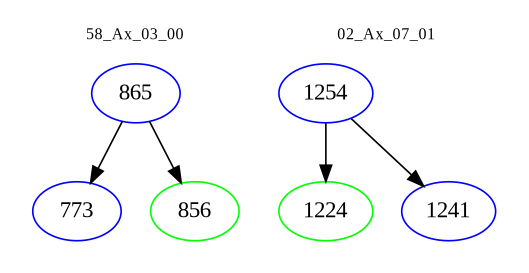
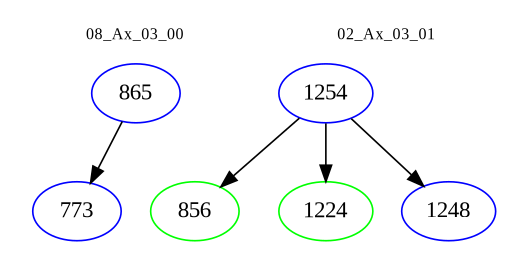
cluster "58_Ax_03_00": label "58_Ax_03_00" -> "08_Ax_03_00"
cluster "02_Ax_07_01": label "02_Ax_07_01" -> "02_Ax_03_01"
edge "865" -> "856": now "1254" -> "856"
node "1241": label "1241" -> "1248"
